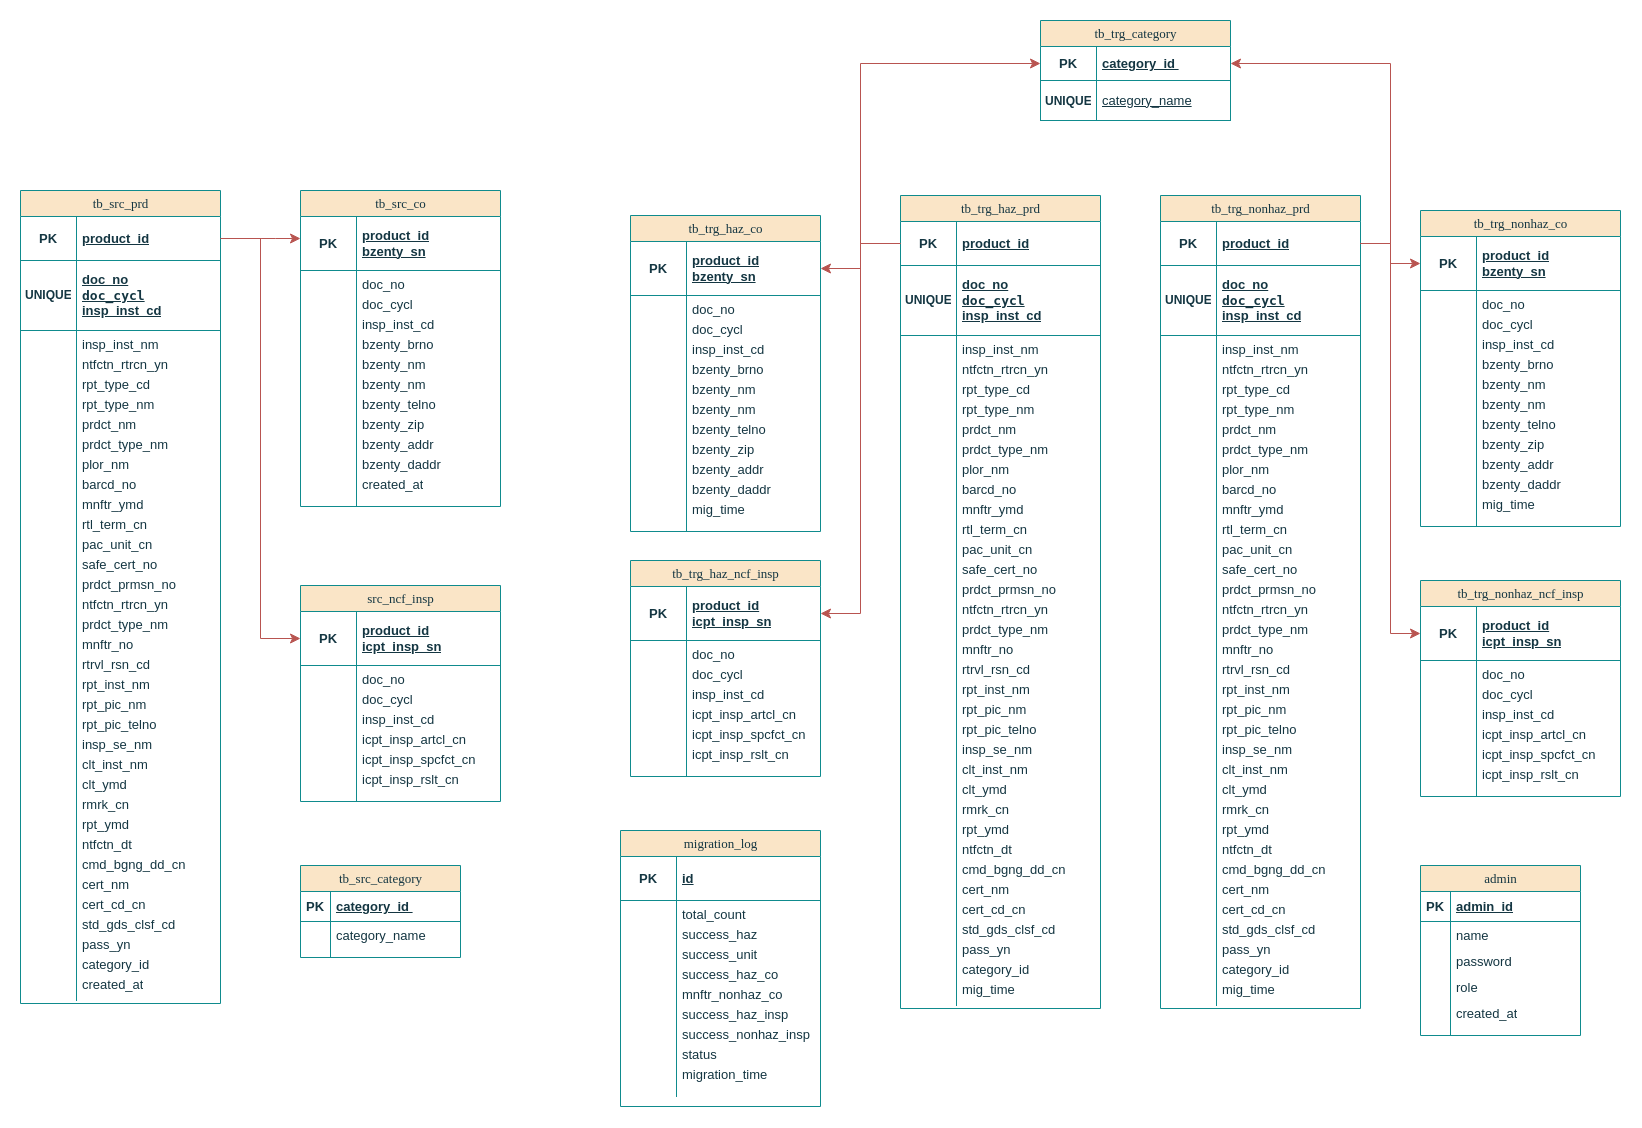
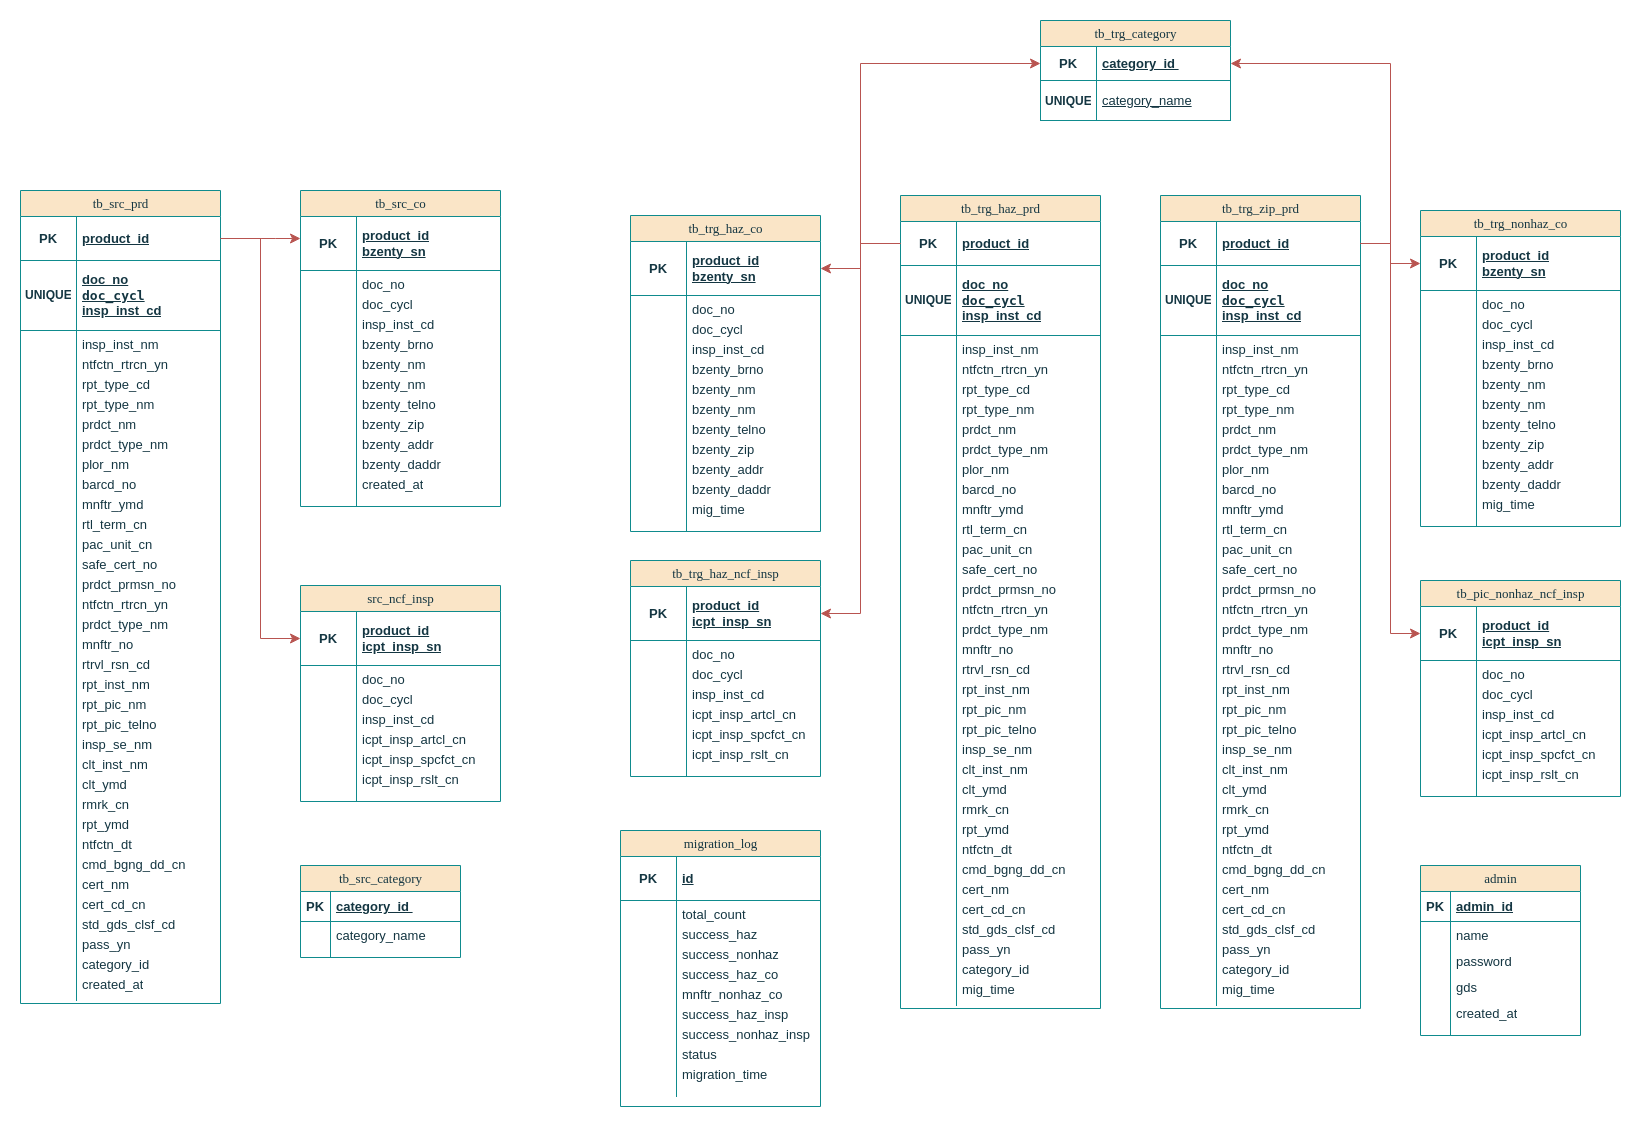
node "tb_trg_nonhaz_prd": label "tb_trg_nonhaz_prd" -> "tb_trg_zip_prd"
node "tb_trg_nonhaz_ncf_insp": label "tb_trg_nonhaz_ncf_insp" -> "tb_pic_nonhaz_ncf_insp"
node "success_unit": label "success_unit" -> "success_nonhaz"
node "role": label "role" -> "gds"
